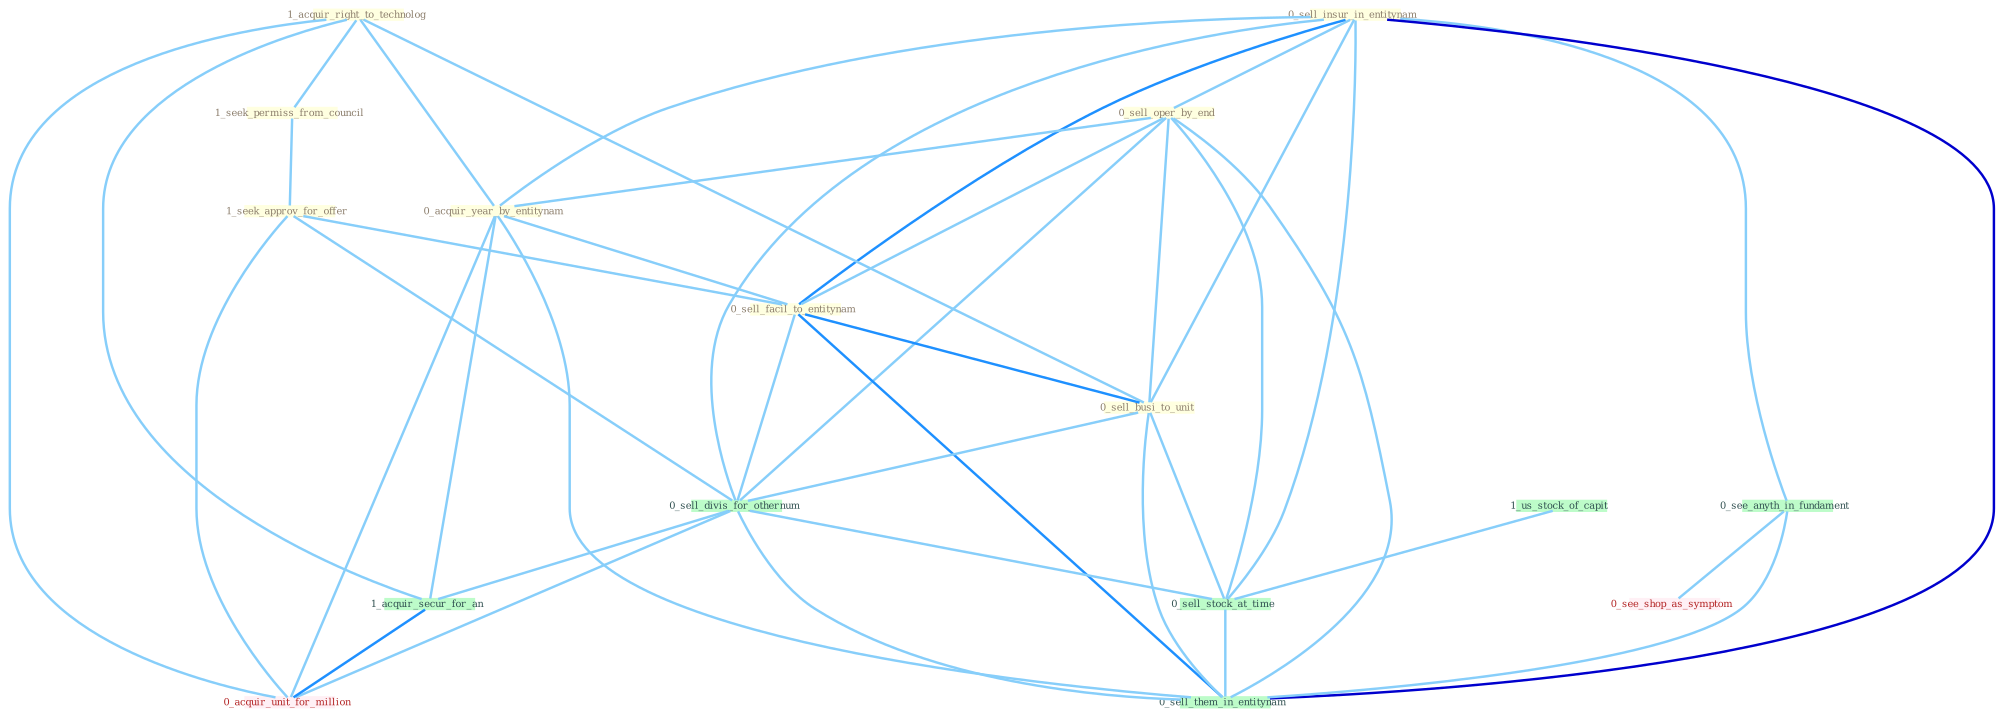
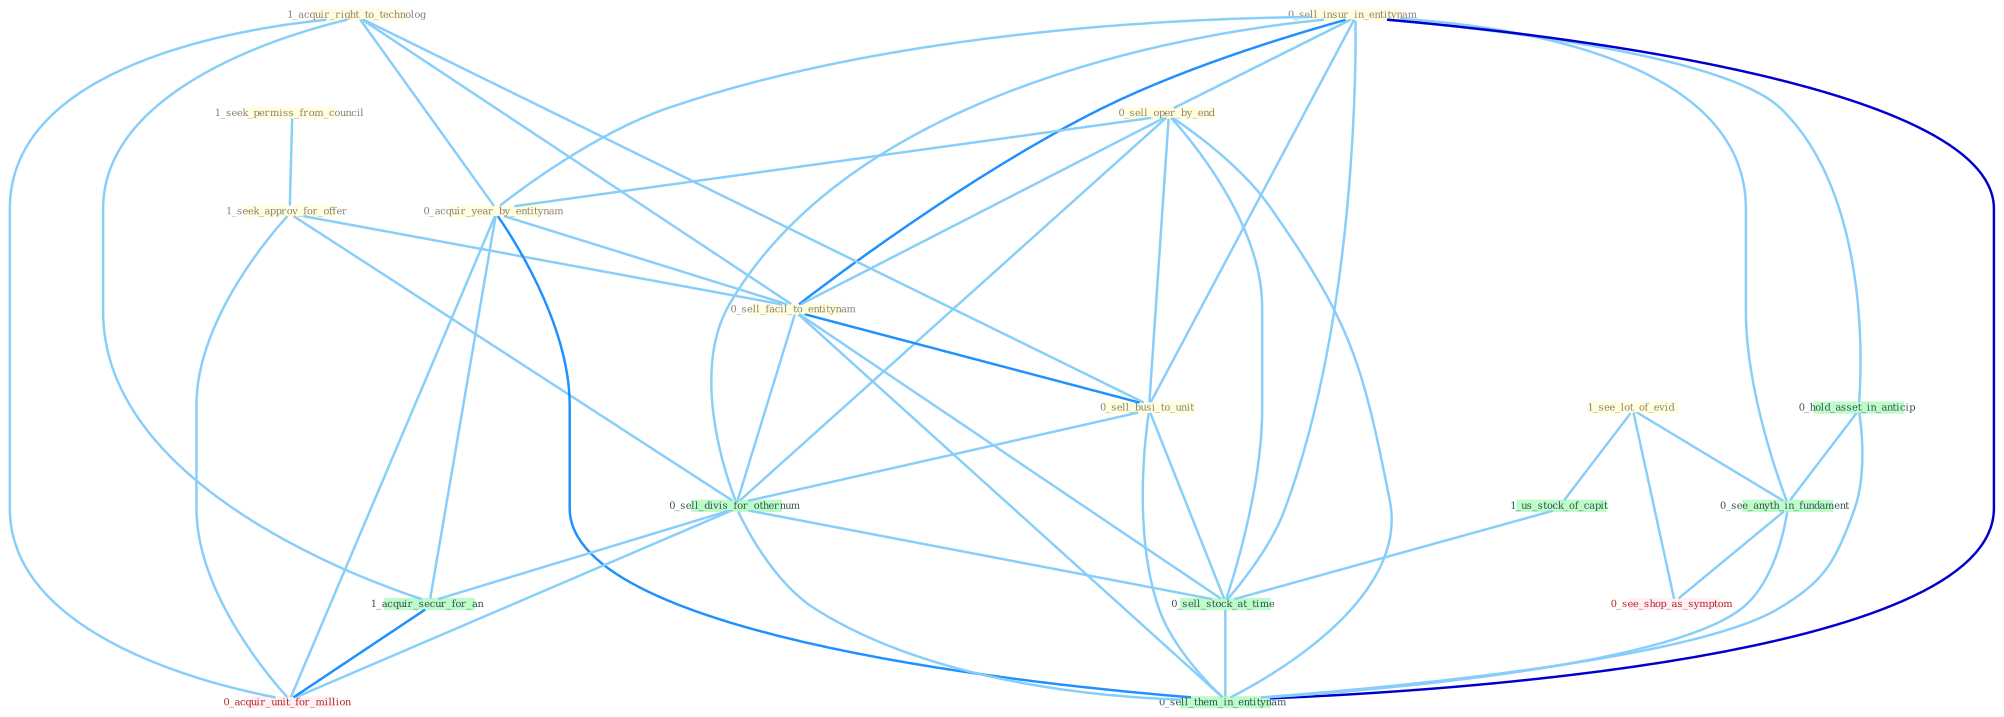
edge "1_acquir_right_to_technolog" -- "1_seek_permiss_from_council": now "1_acquir_right_to_technolog" -- "0_sell_facil_to_entitynam"
node "1_see_lot_of_evid": added
node "0_hold_asset_in_anticip": added
edge "0_sell_facil_to_entitynam" -- "0_sell_stock_at_time": added
edge "0_sell_facil_to_entitynam" -- "0_sell_them_in_entitynam": color #1e90ff -> #87cefa
edge "0_acquir_year_by_entitynam" -- "0_sell_them_in_entitynam": color #87cefa -> #1e90ff
